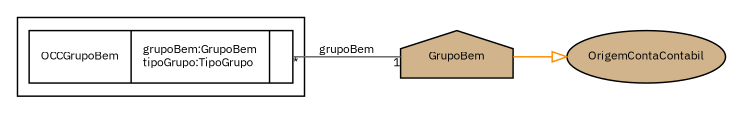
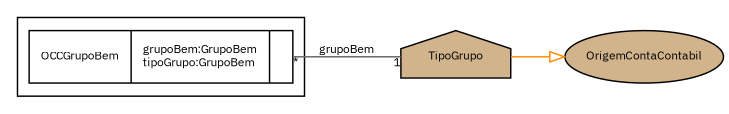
node "GrupoBem": label "GrupoBem" -> "TipoGrupo"
node "OCCGrupoBem": text "tipoGrupo:TipoGrupo" -> "tipoGrupo:GrupoBem"
